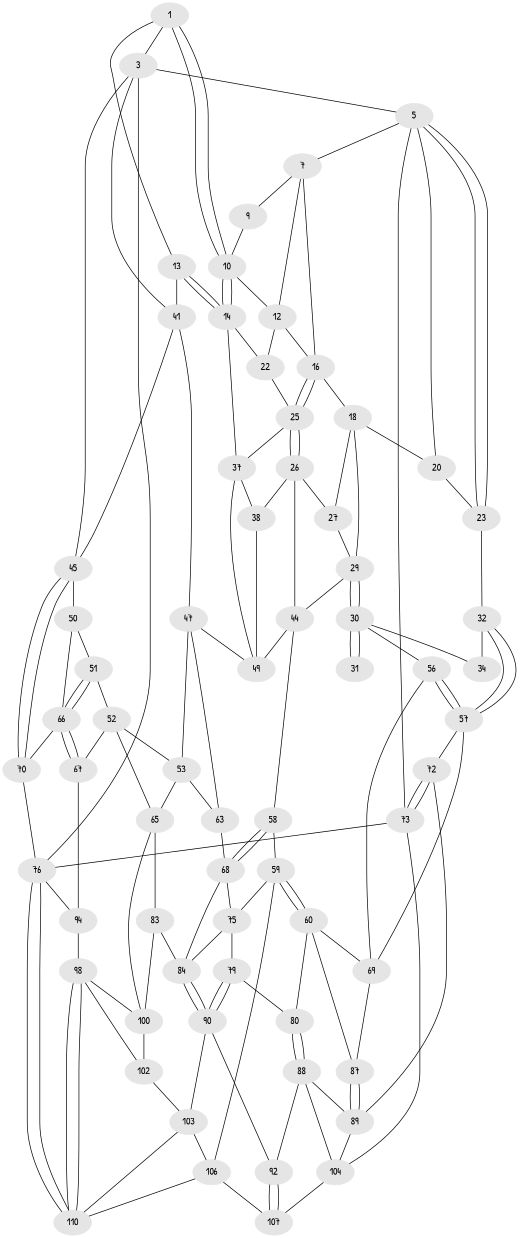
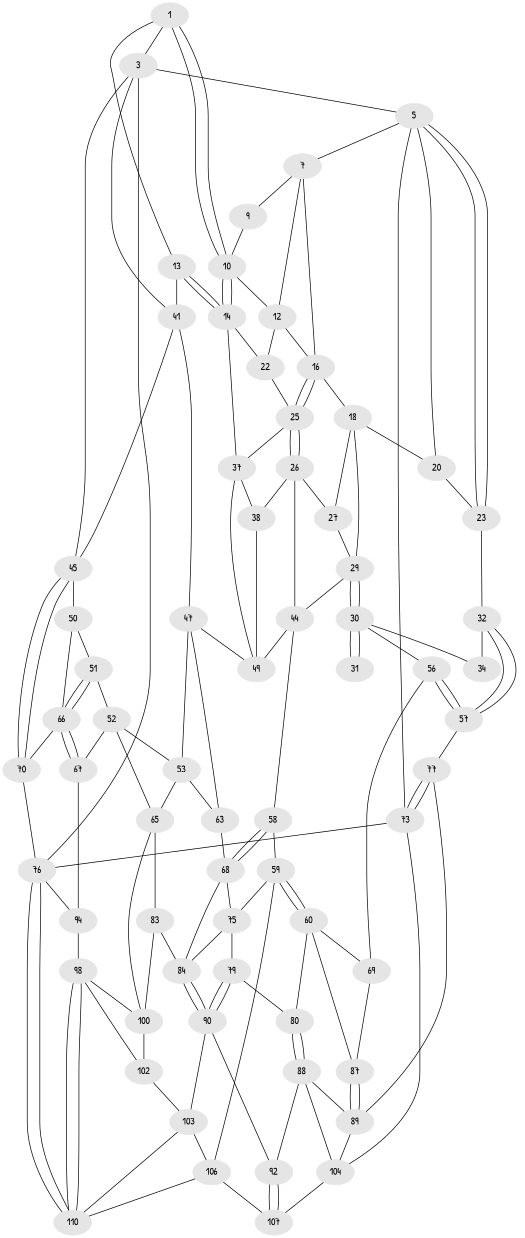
node "72": label "72" -> "77"
edge "57" -- "69": removed
